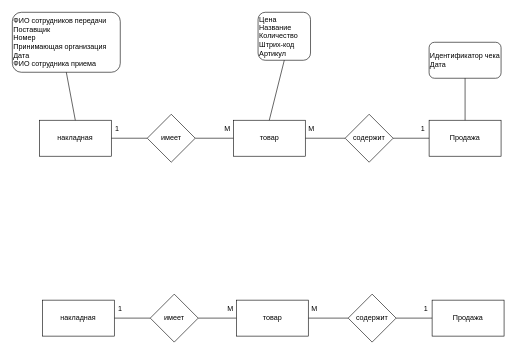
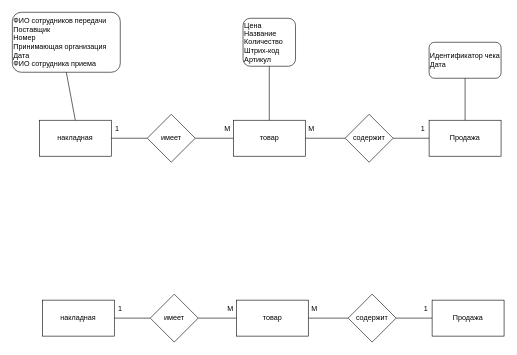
node "Цена Название Количество Штрих-код Артикул": moved (284, 36) -> (269, 42)
